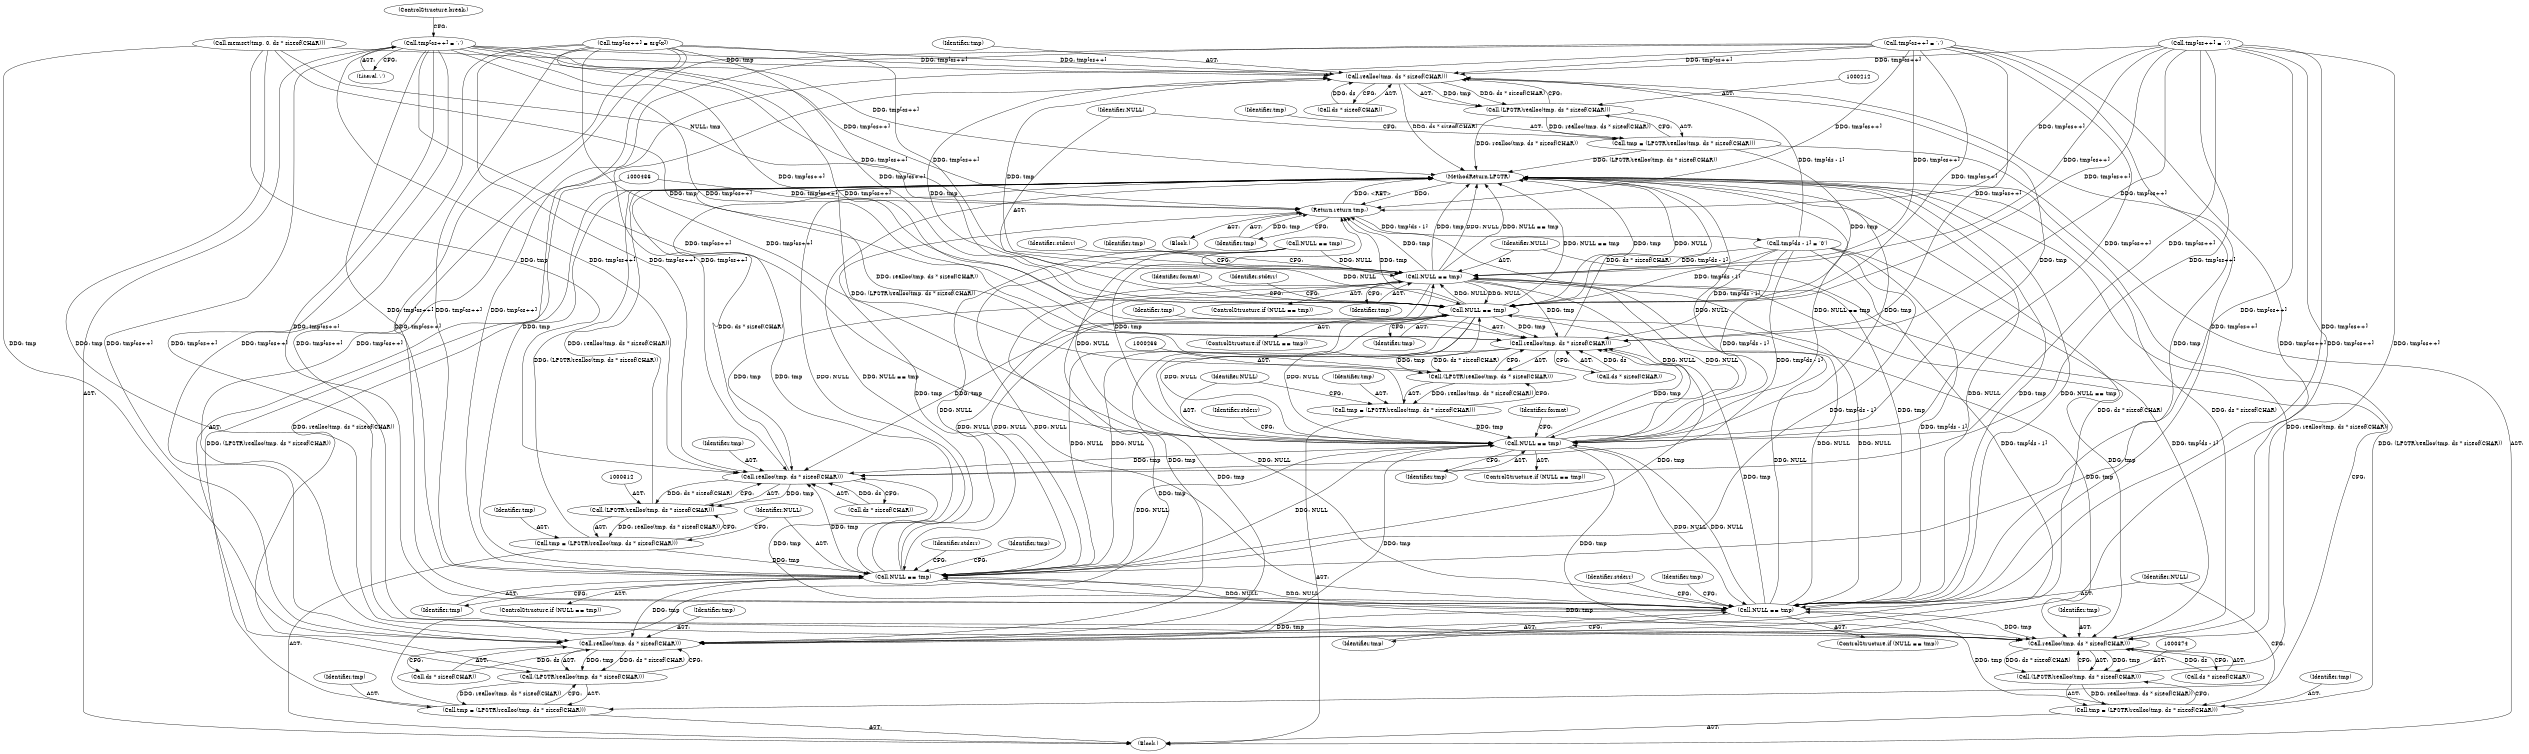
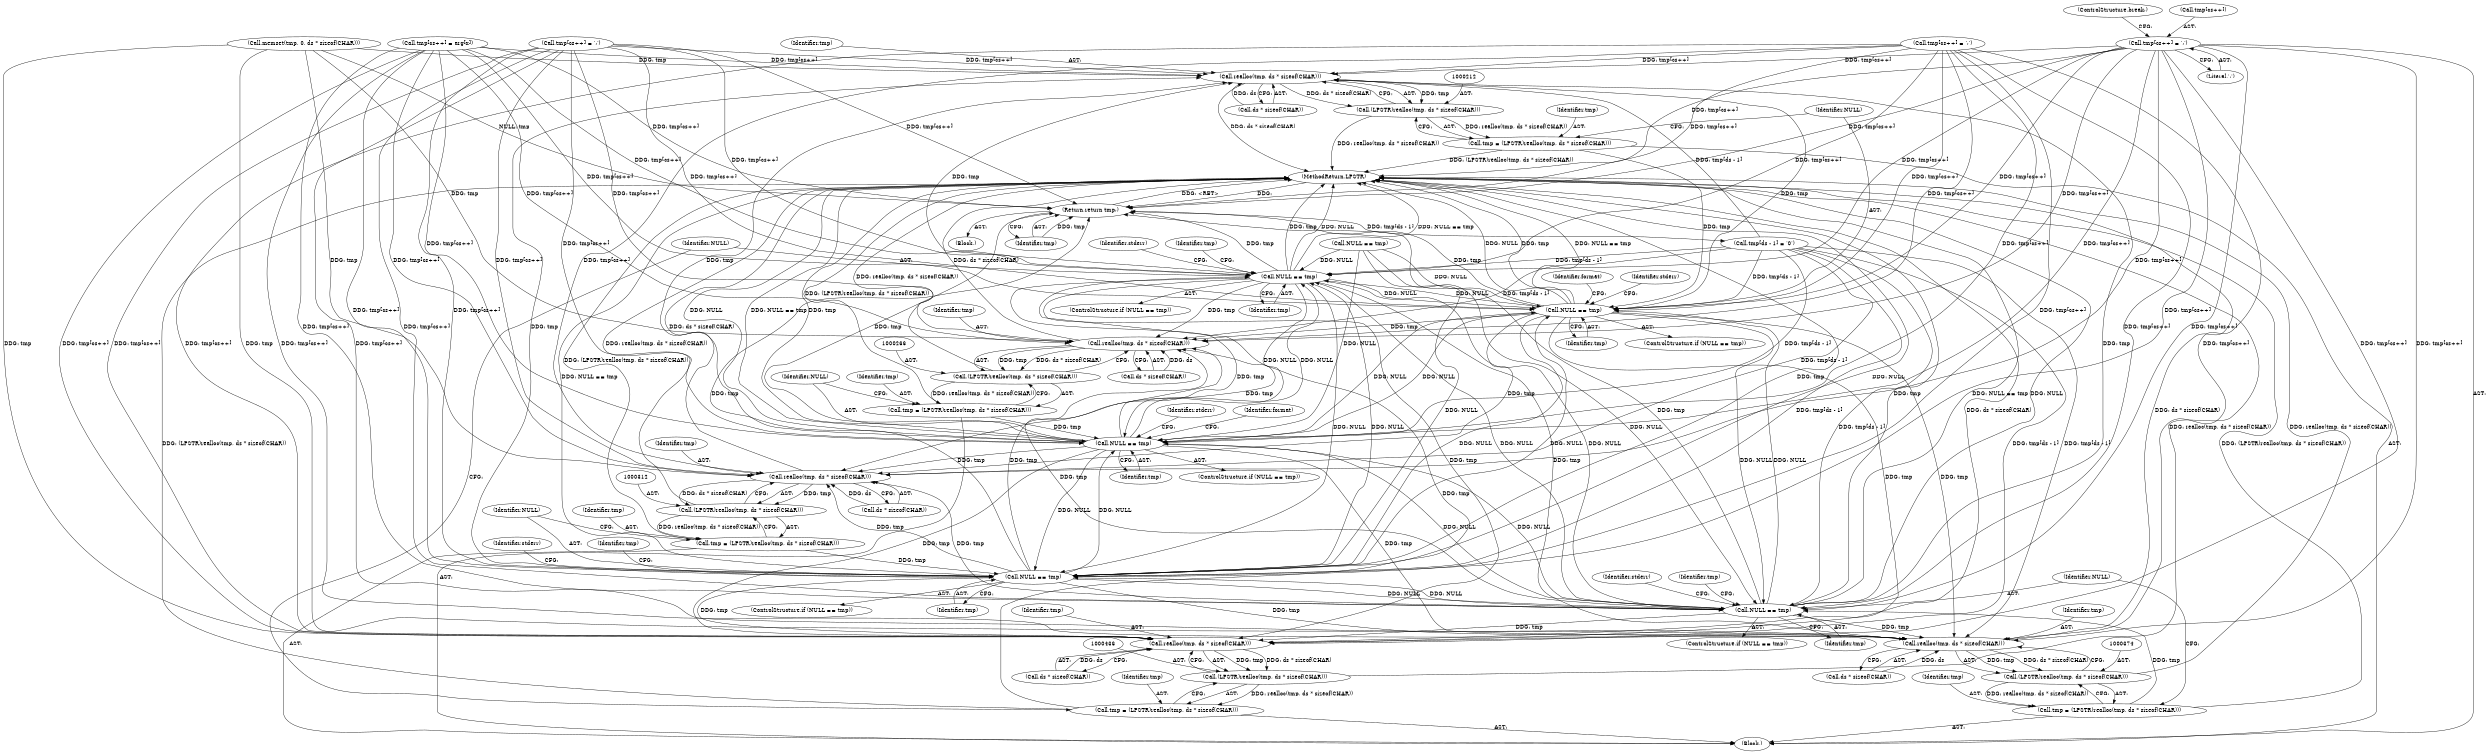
node "(Call,tmp[cs++])": added
edge "1000436" -> "(Return,return tmp;)": now "(Call,tmp[cs++] = arg[x])" -> "(Return,return tmp;)"
